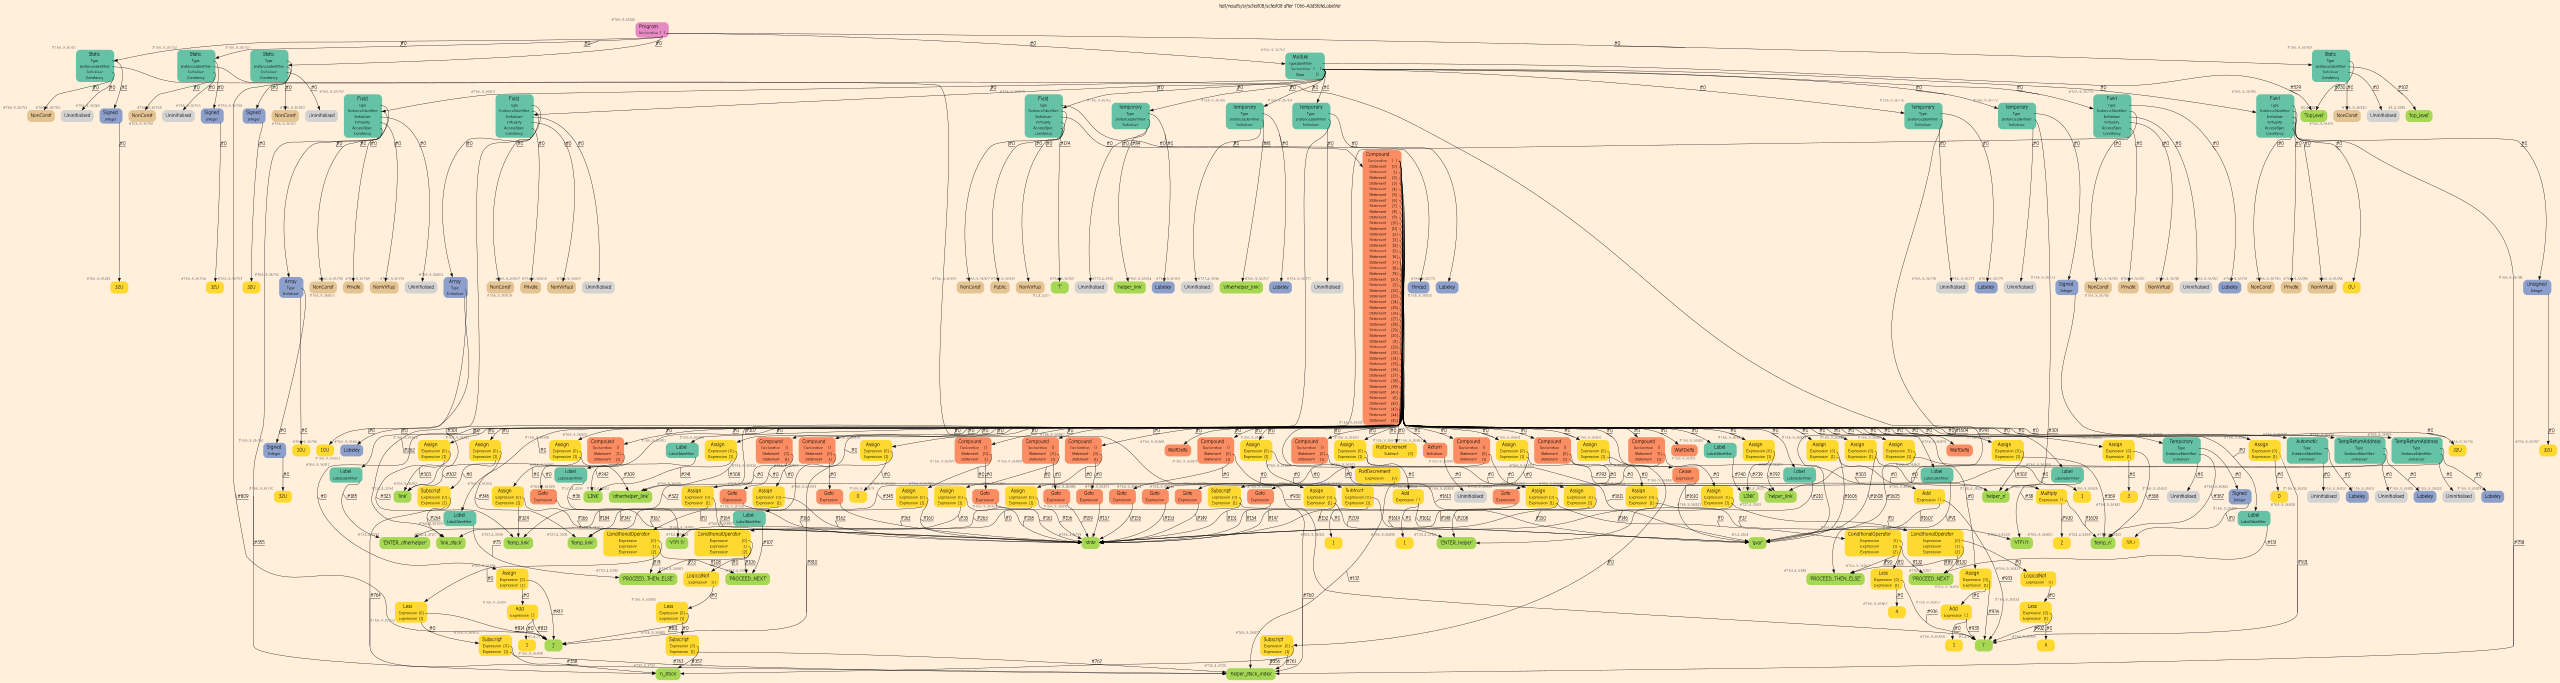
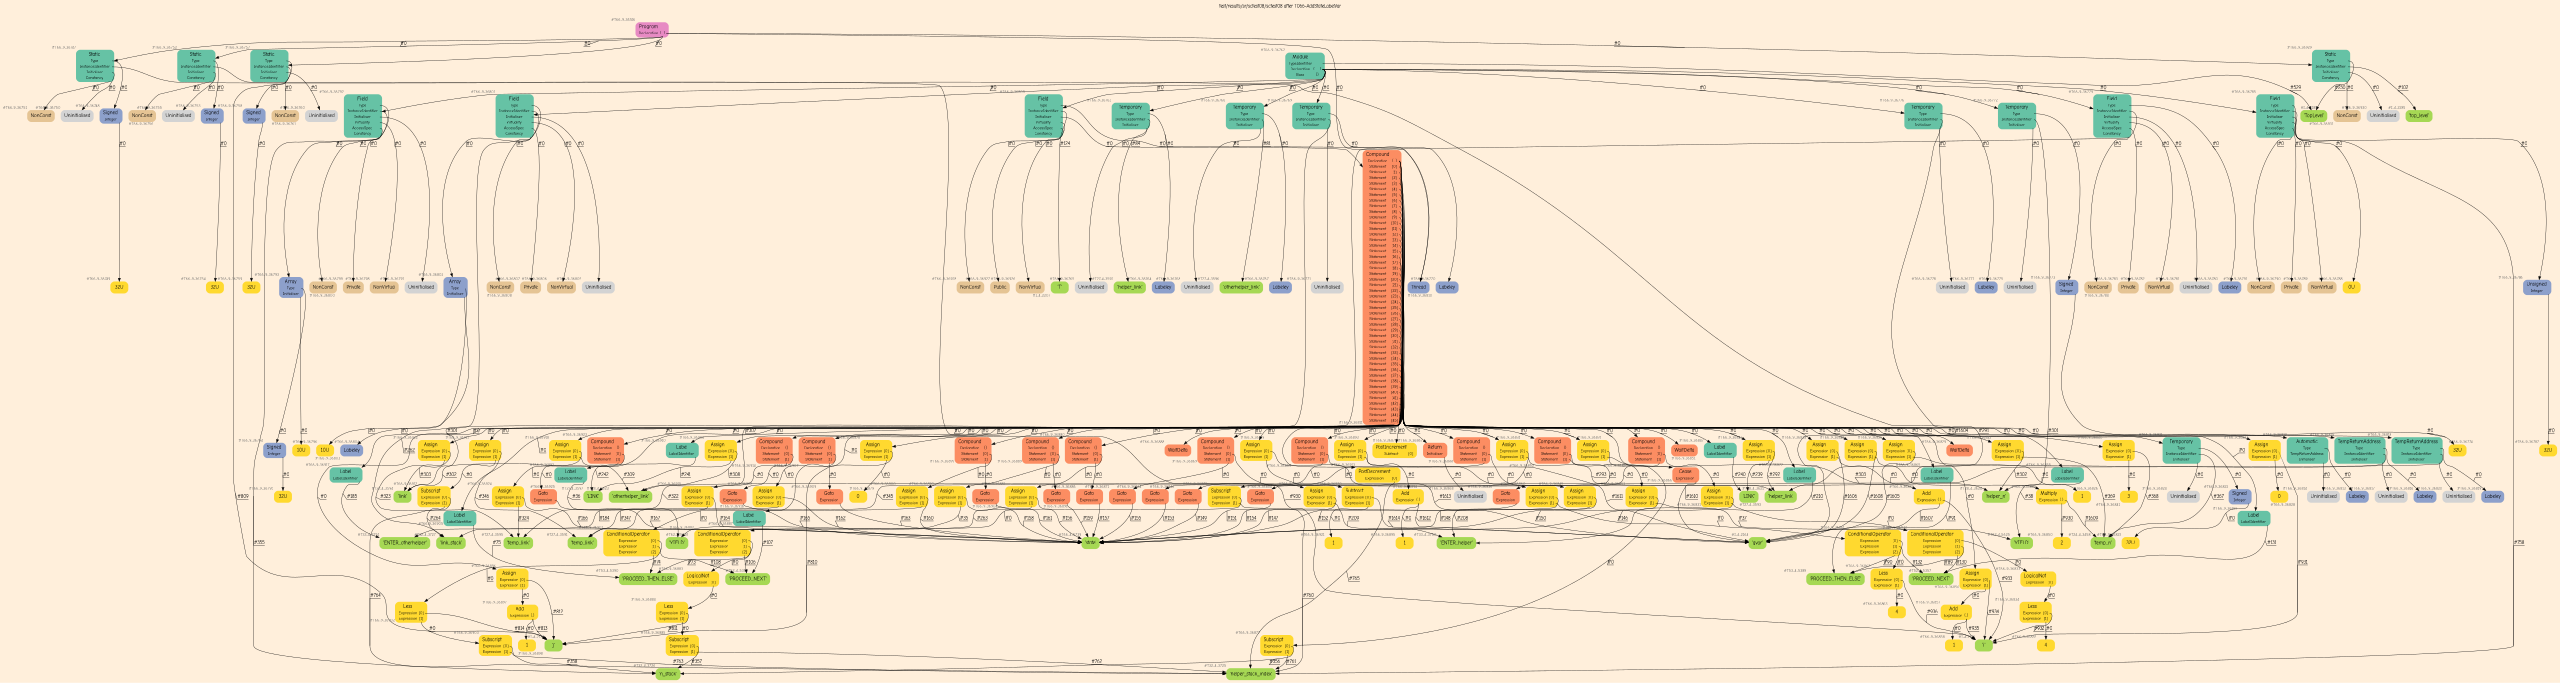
edge "Program" -> "Module": now "Program" -> "Thread"
node "Automatic": text "InstanceIdentifier" -> "TempReturnAddress"
edge "PostDecrement" -> "'helper_stack_index'": label "#132" -> "#765"
